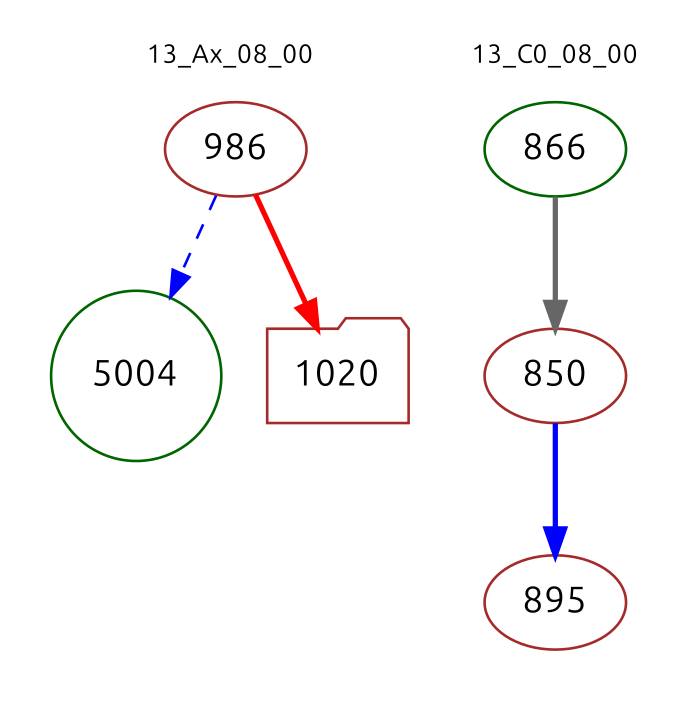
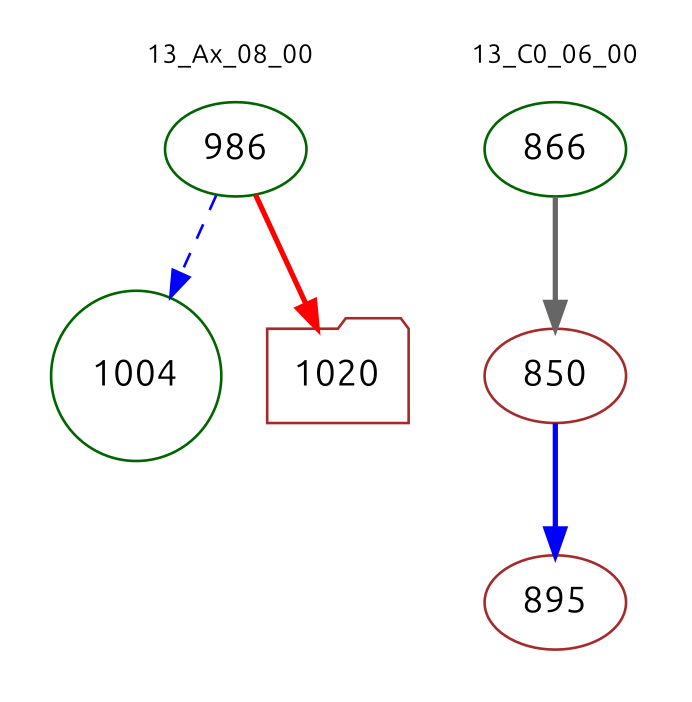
cluster "13_C0_08_00": label "13_C0_08_00" -> "13_C0_06_00"
node "986": color brown -> darkgreen
node "5004": label "5004" -> "1004"
